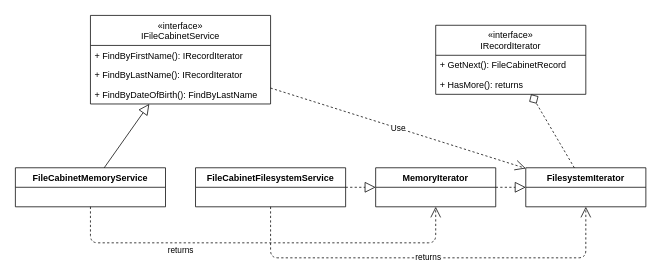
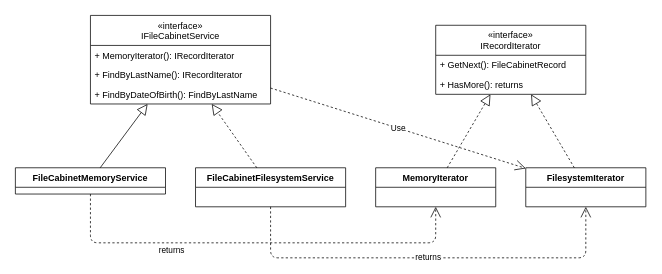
node "+ FindByFirstName(): IRecordIterator": label "+ FindByFirstName(): IRecordIterator" -> "+ MemoryIterator(): IRecordIterator"
edge "FilesystemIterator" -> "«interface» IRecordIterator": arrowhead diamond -> block
node "FileCabinetMemoryService": size 150x39 -> 150x26
edge "FileCabinetFilesystemService" -> "MemoryIterator": now "FileCabinetFilesystemService" -> "«interface» IFileCabinetService"
edge "MemoryIterator" -> "FilesystemIterator": now "MemoryIterator" -> "«interface» IRecordIterator"
